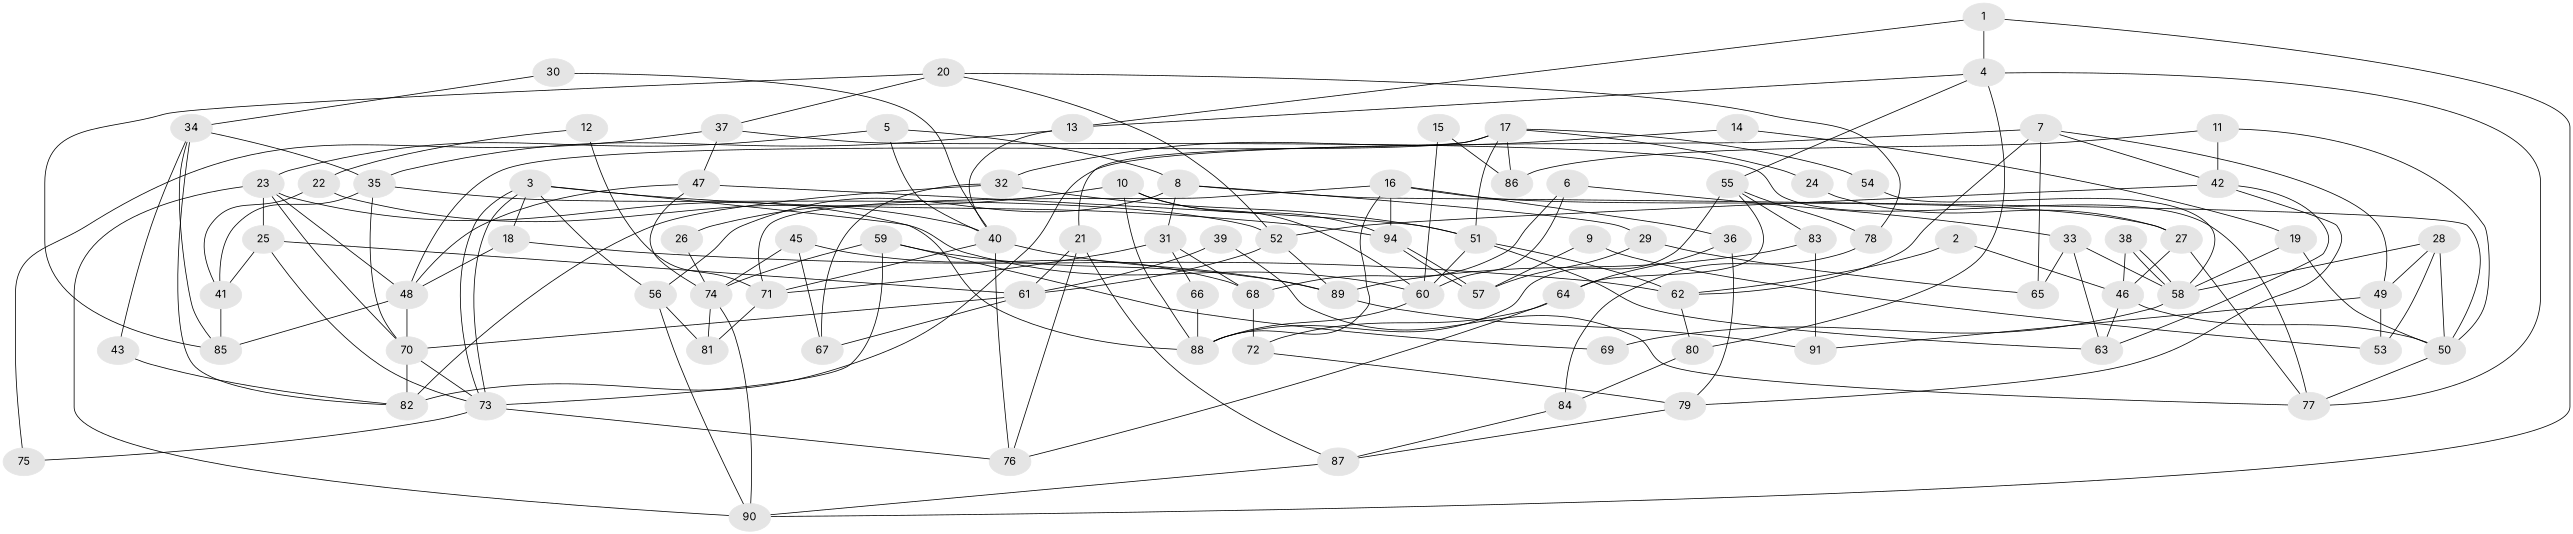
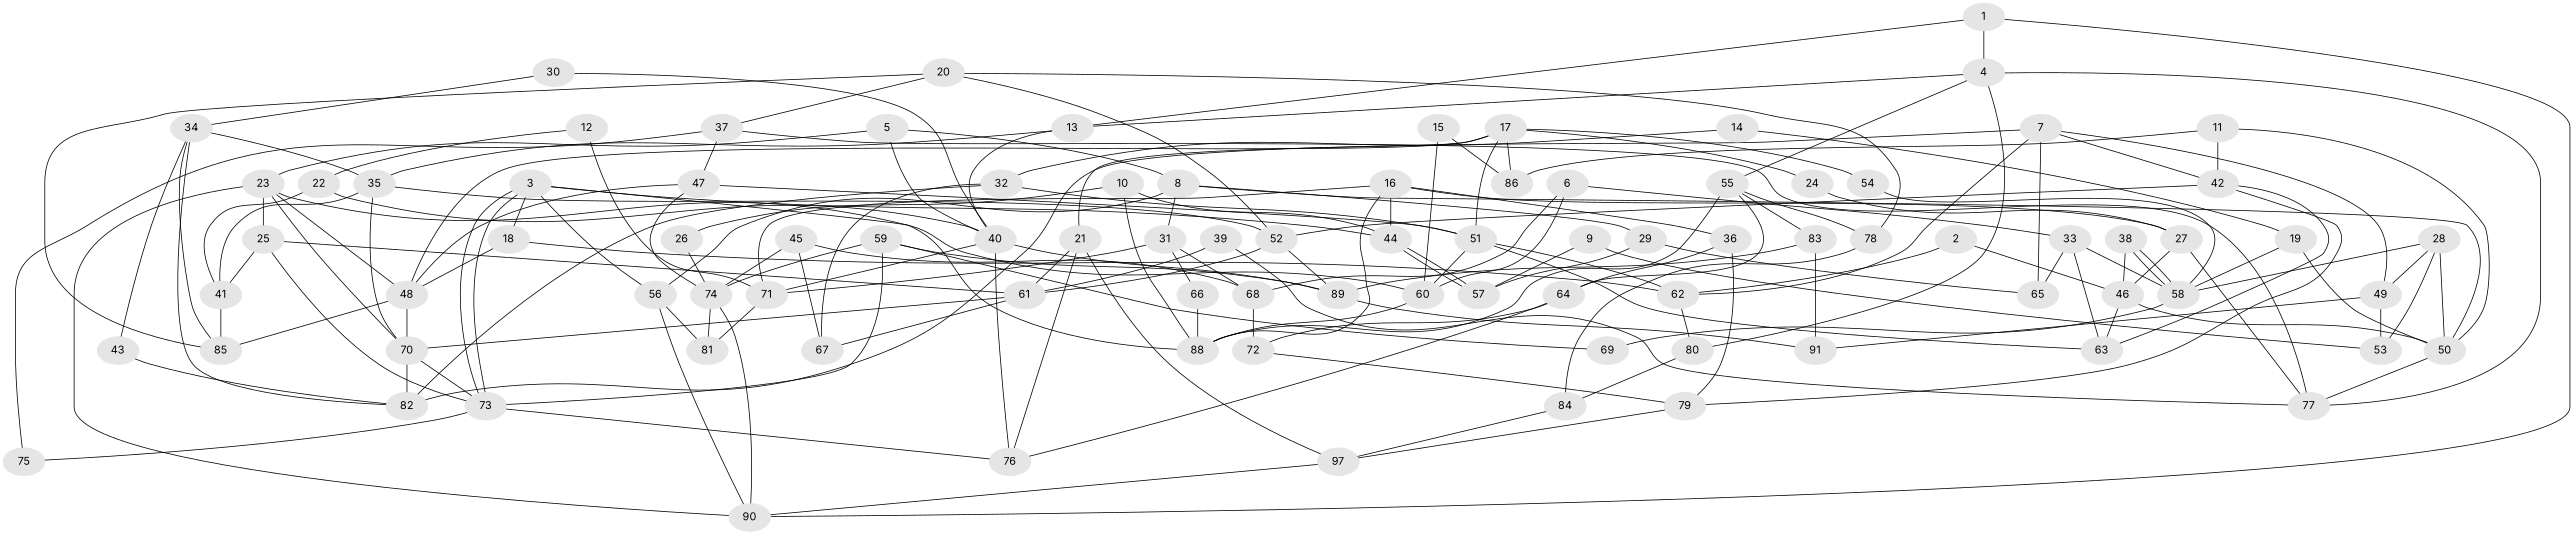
edge "10" -- "60": removed
node "94": label "94" -> "44"
node "87": label "87" -> "97"
